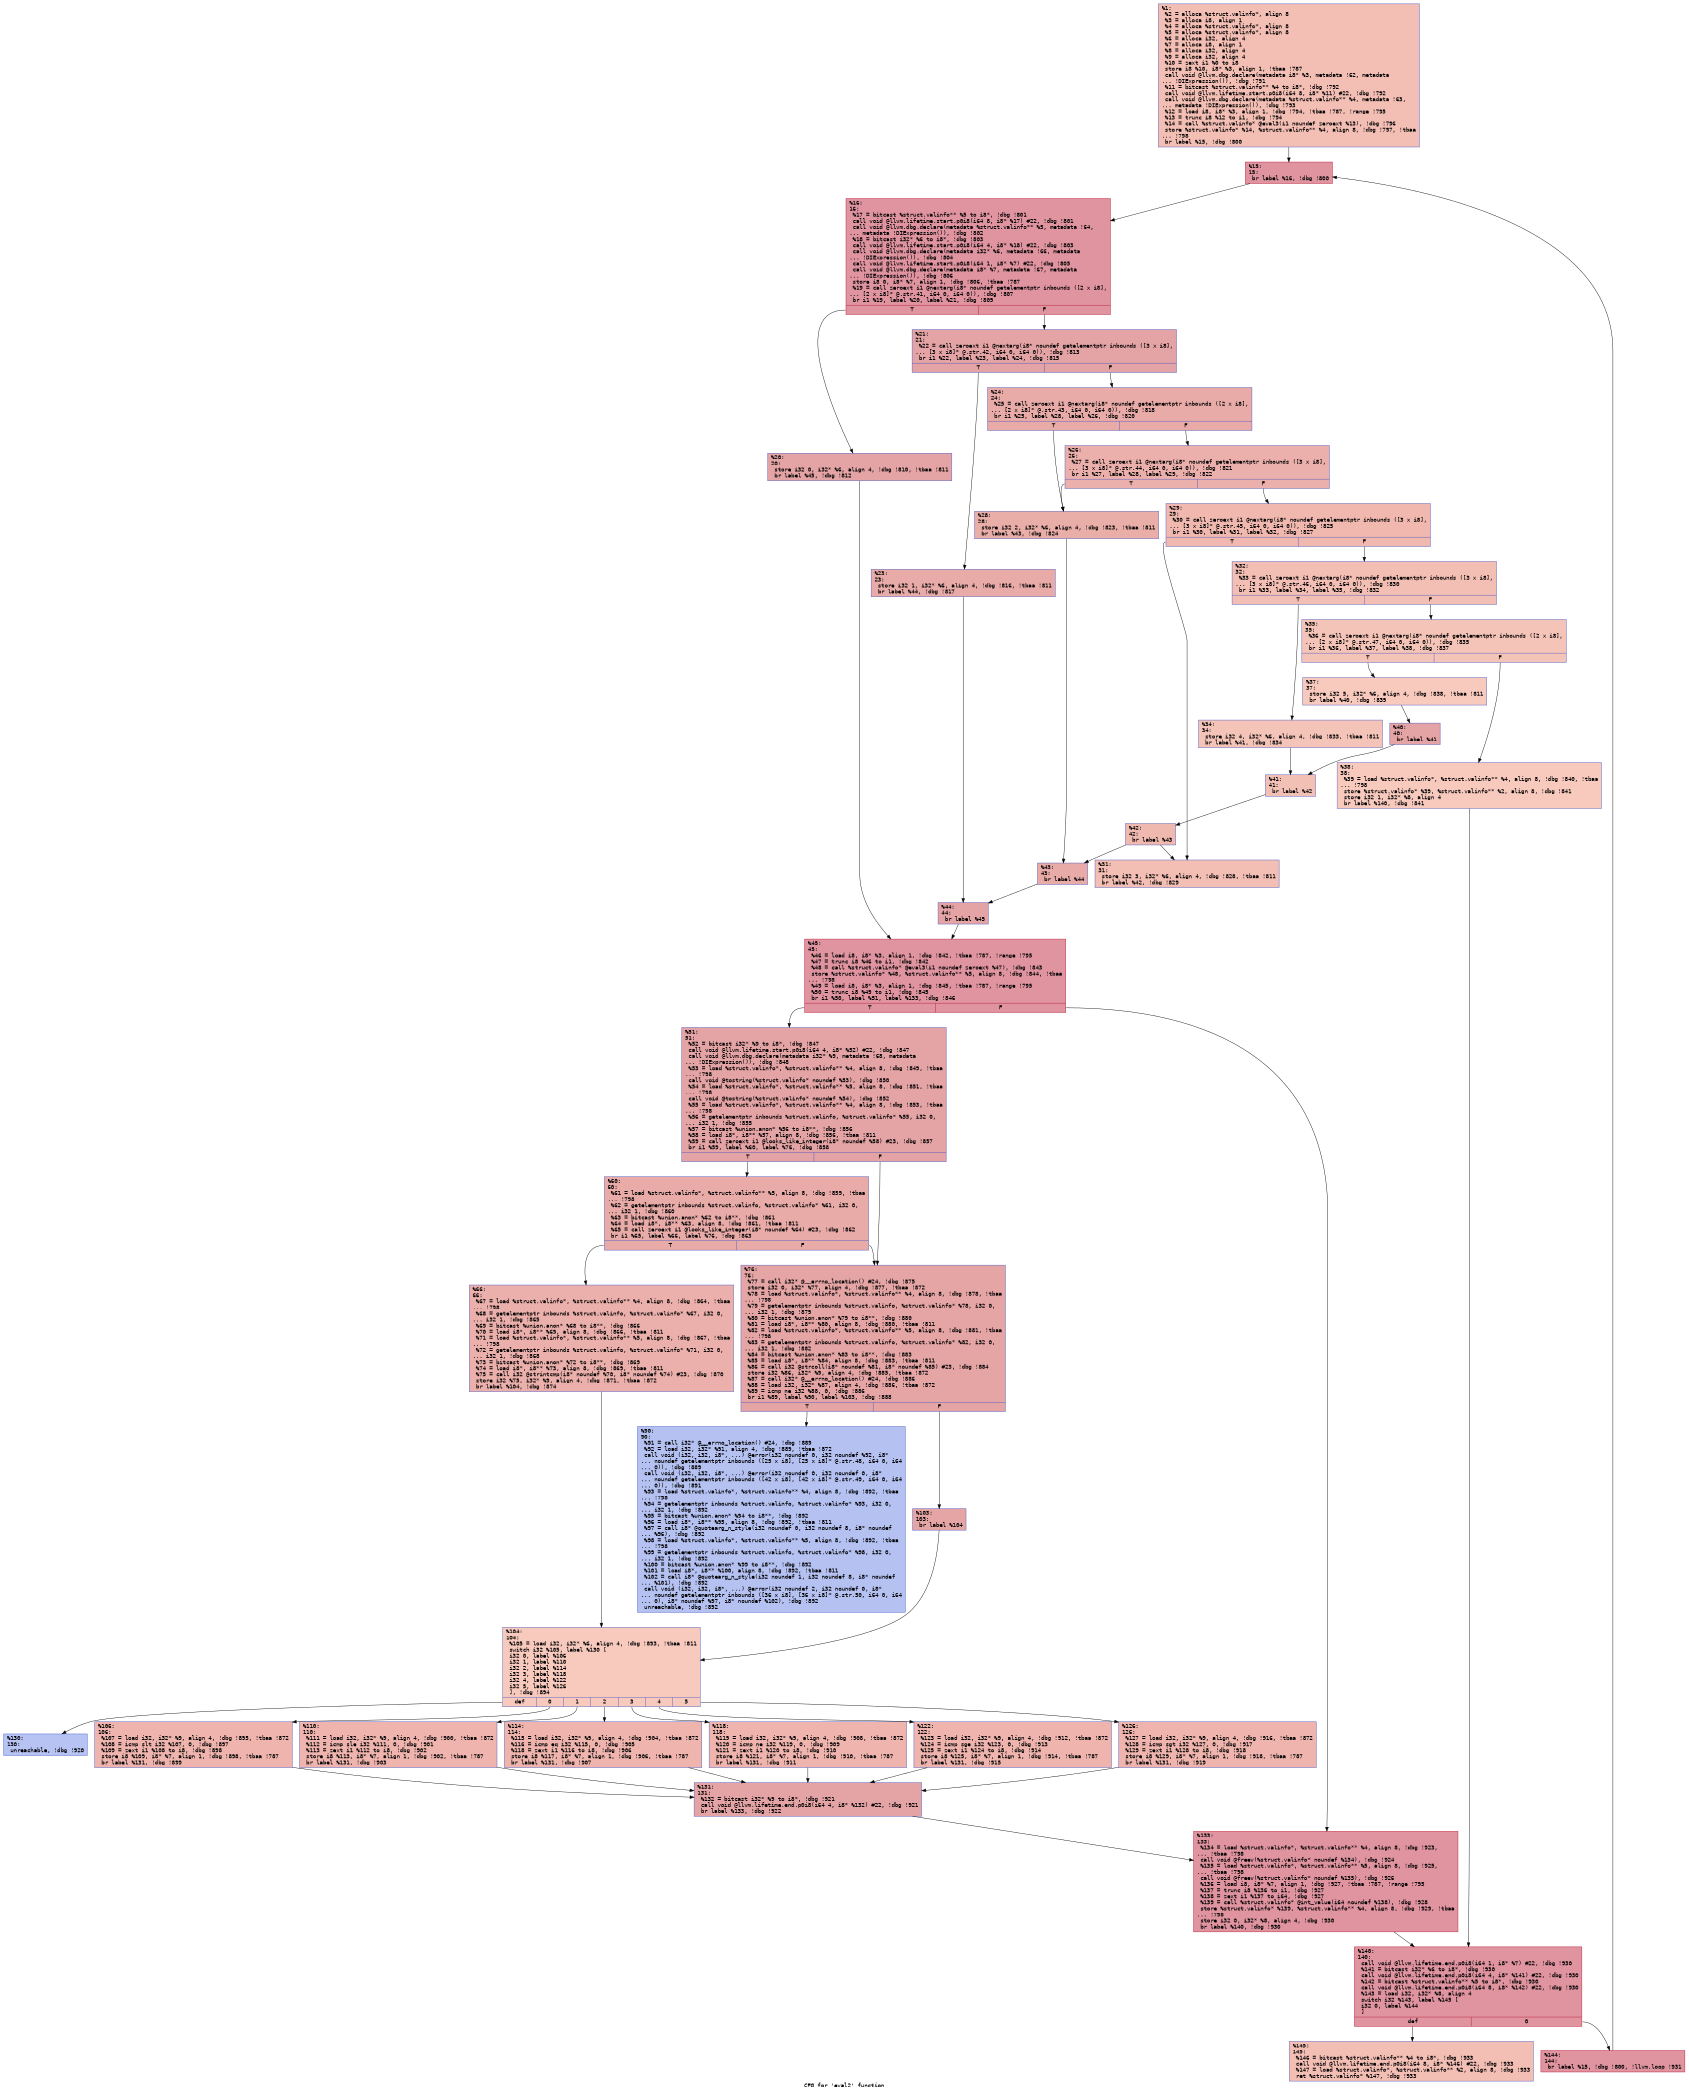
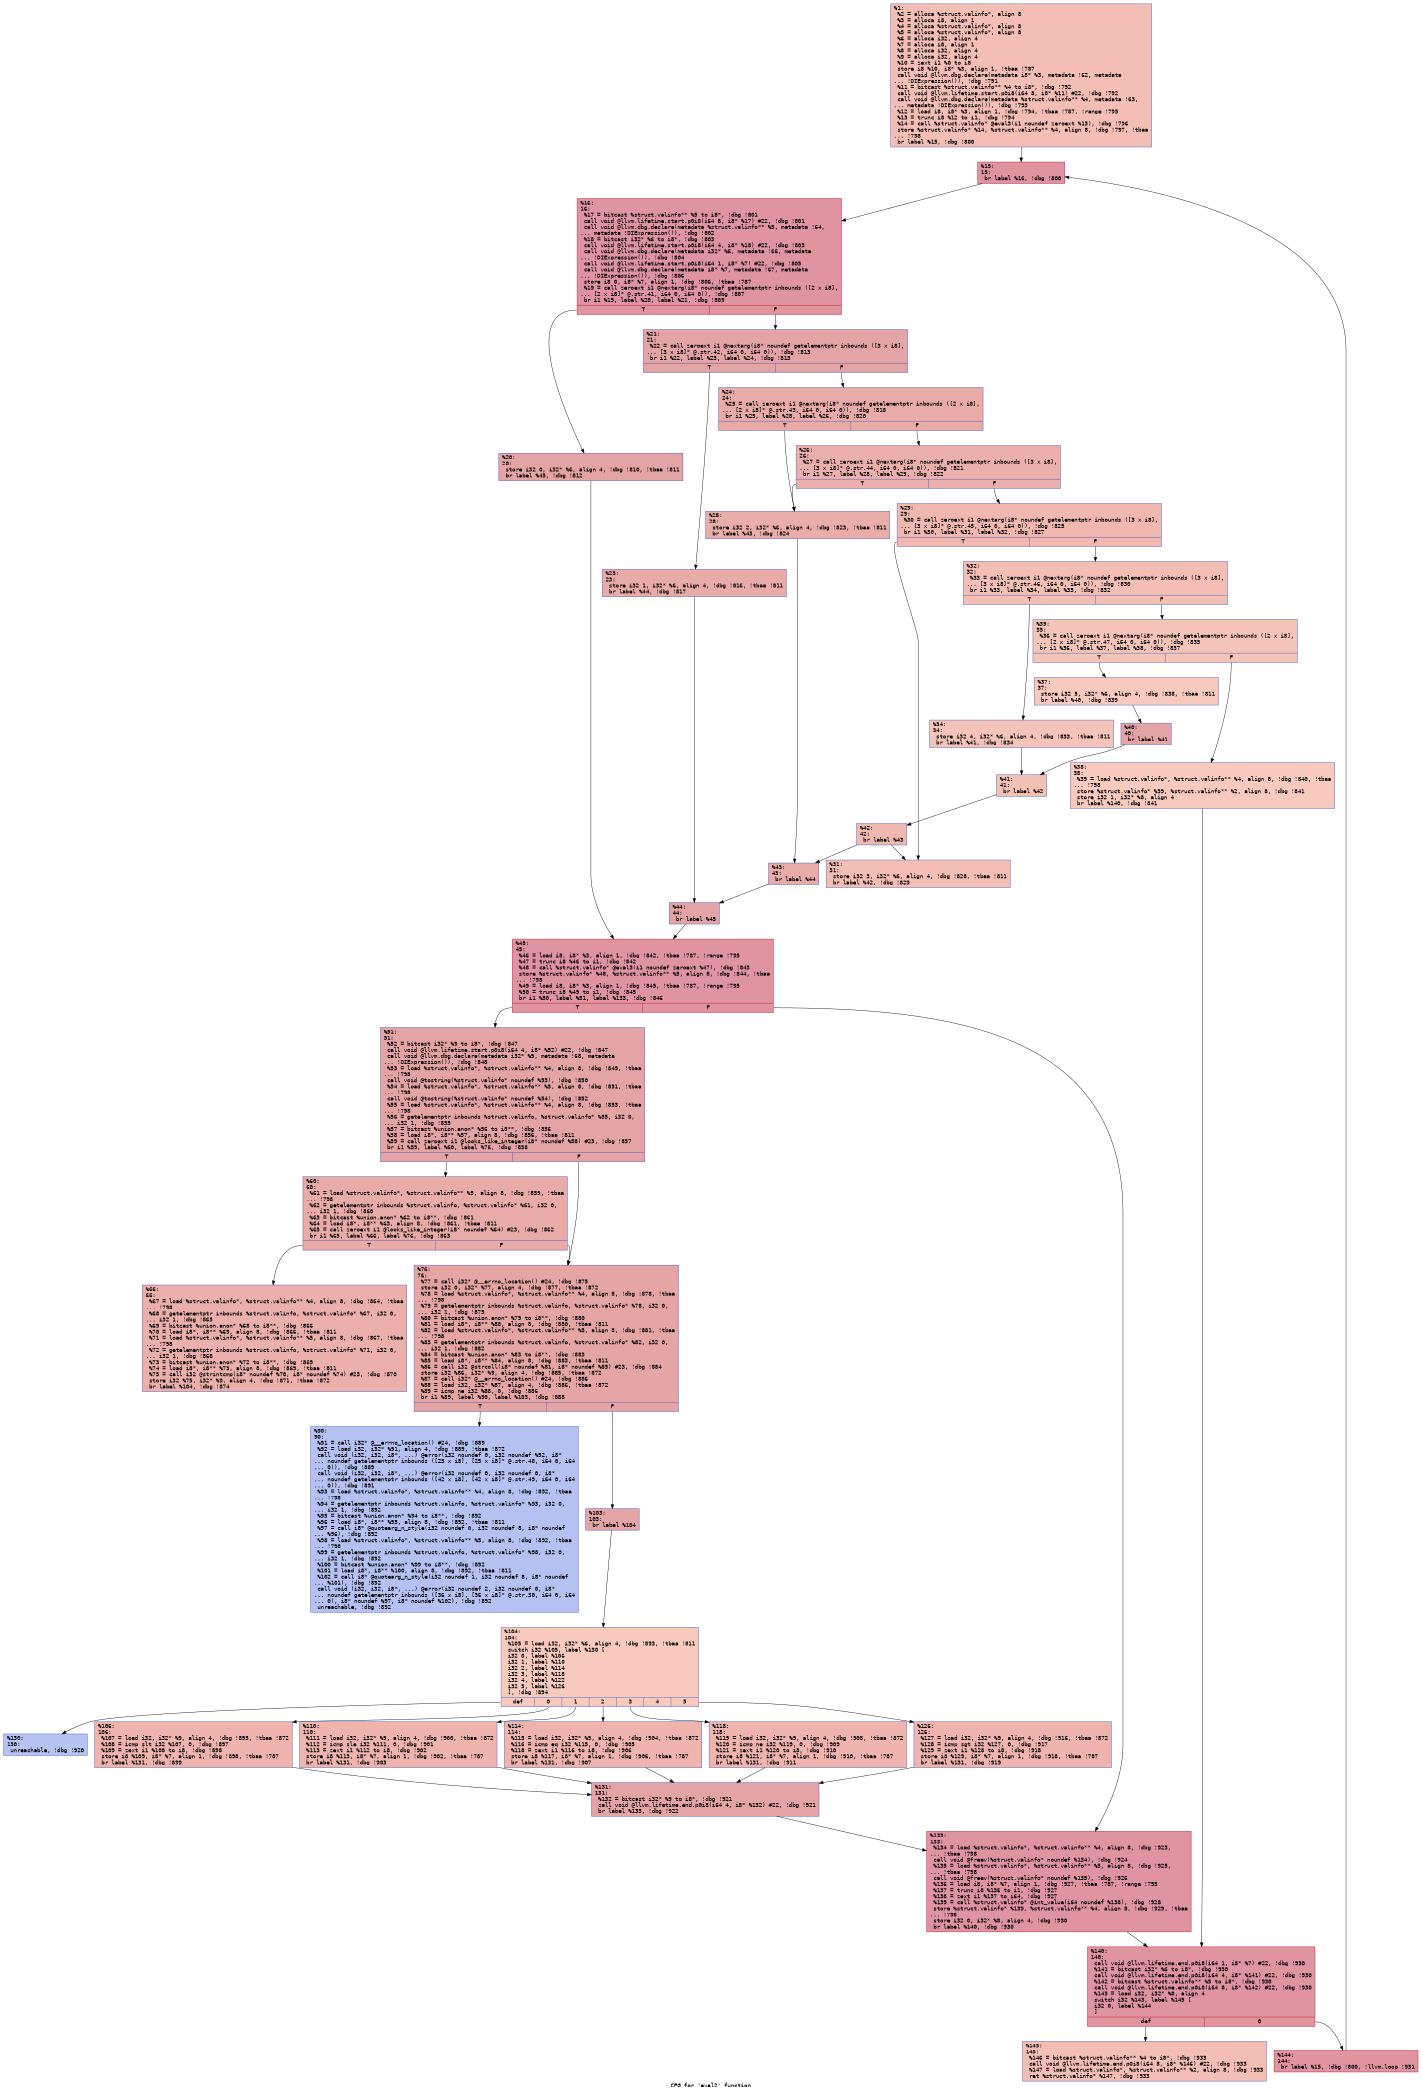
edge "%66:" -> "%104:": removed
node "%122:": removed
